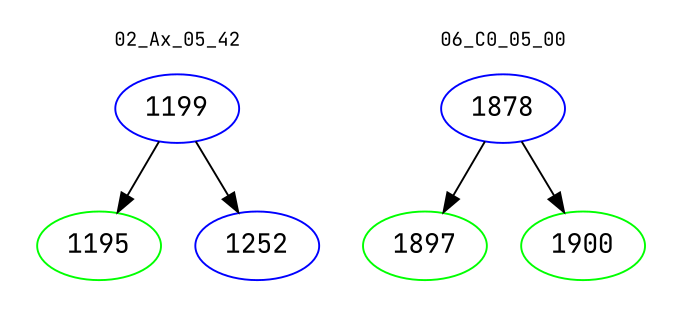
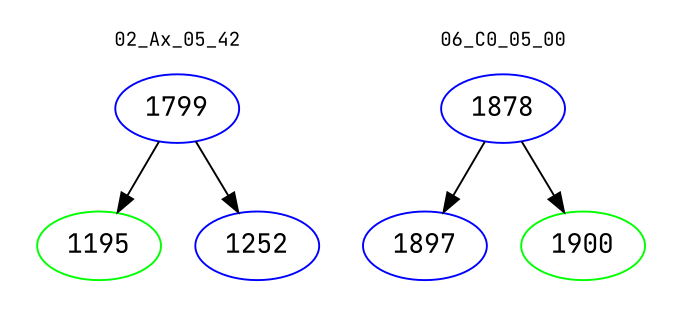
node "1199": label "1199" -> "1799"
node "1897": color green -> blue
